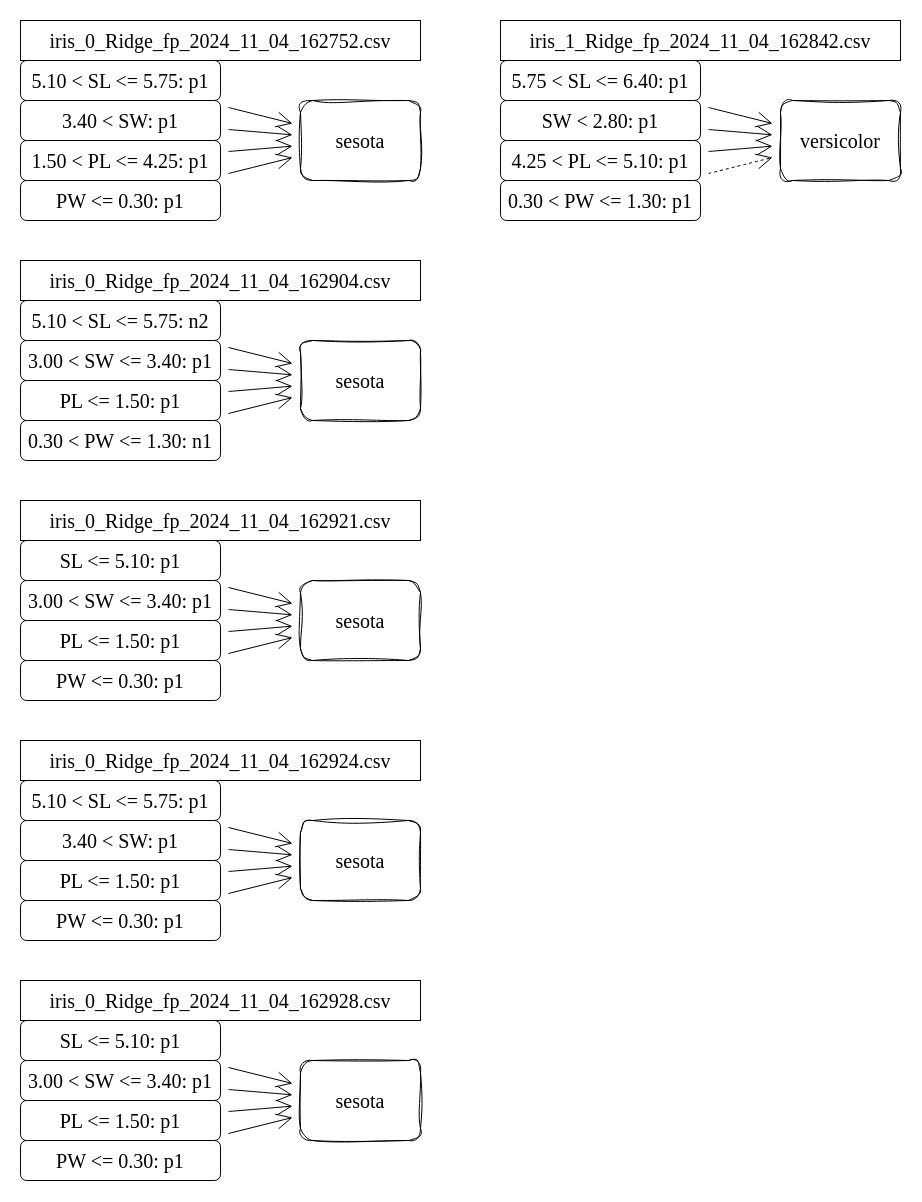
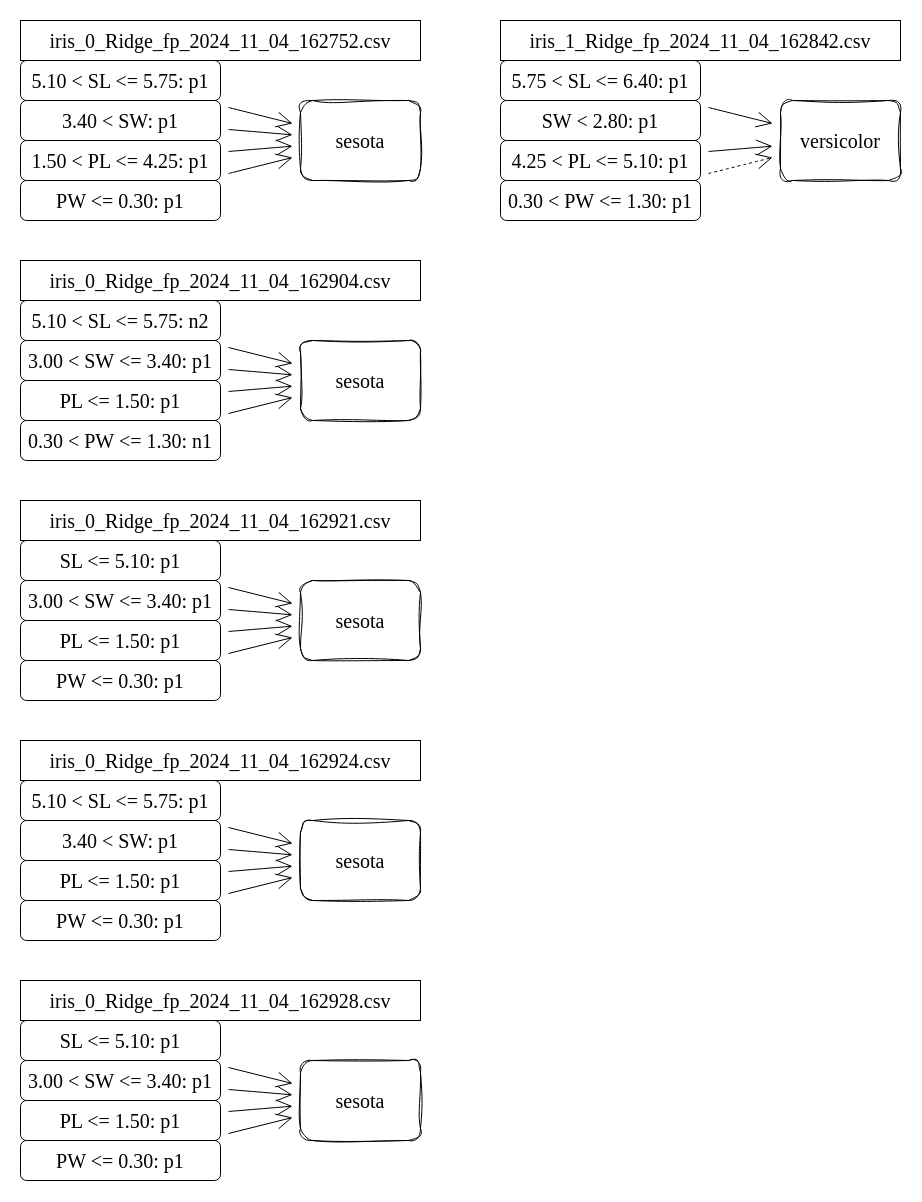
edge "SW < 2.80: p1" -> "versicolor": removed
